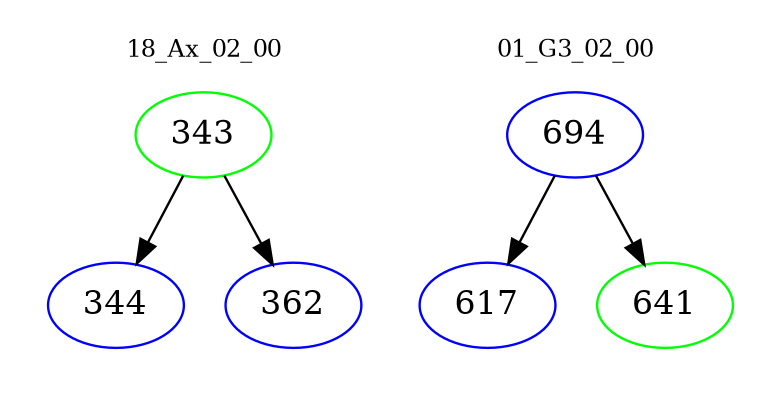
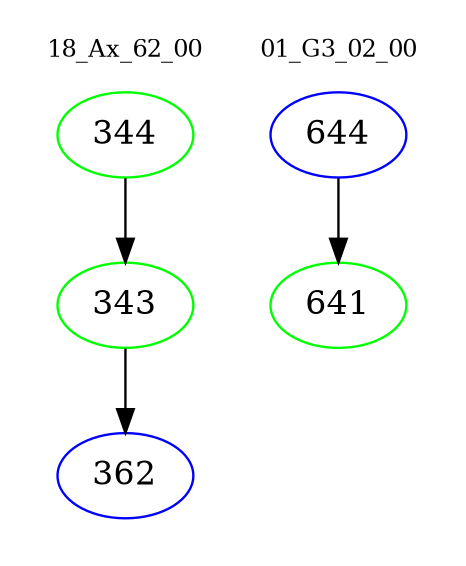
cluster "18_Ax_02_00": label "18_Ax_02_00" -> "18_Ax_62_00"
node "694": label "694" -> "644"
edge "343" -> "344": reversed
node "344": color blue -> green
node "617": removed
